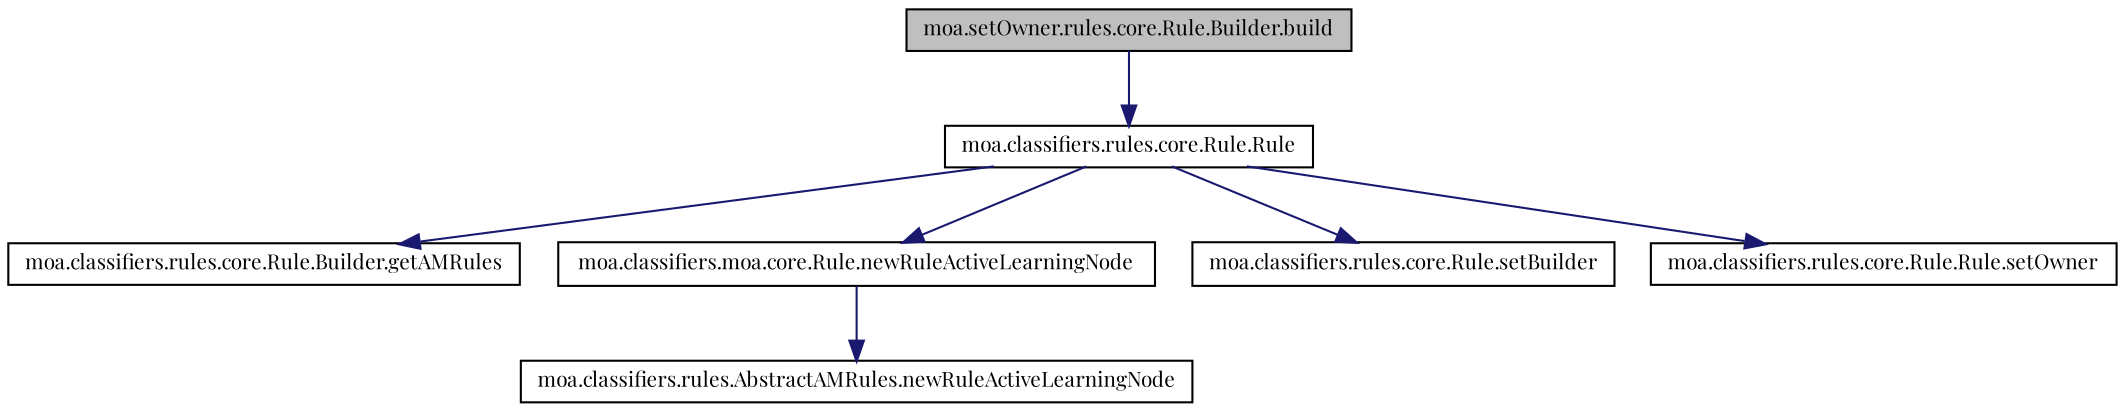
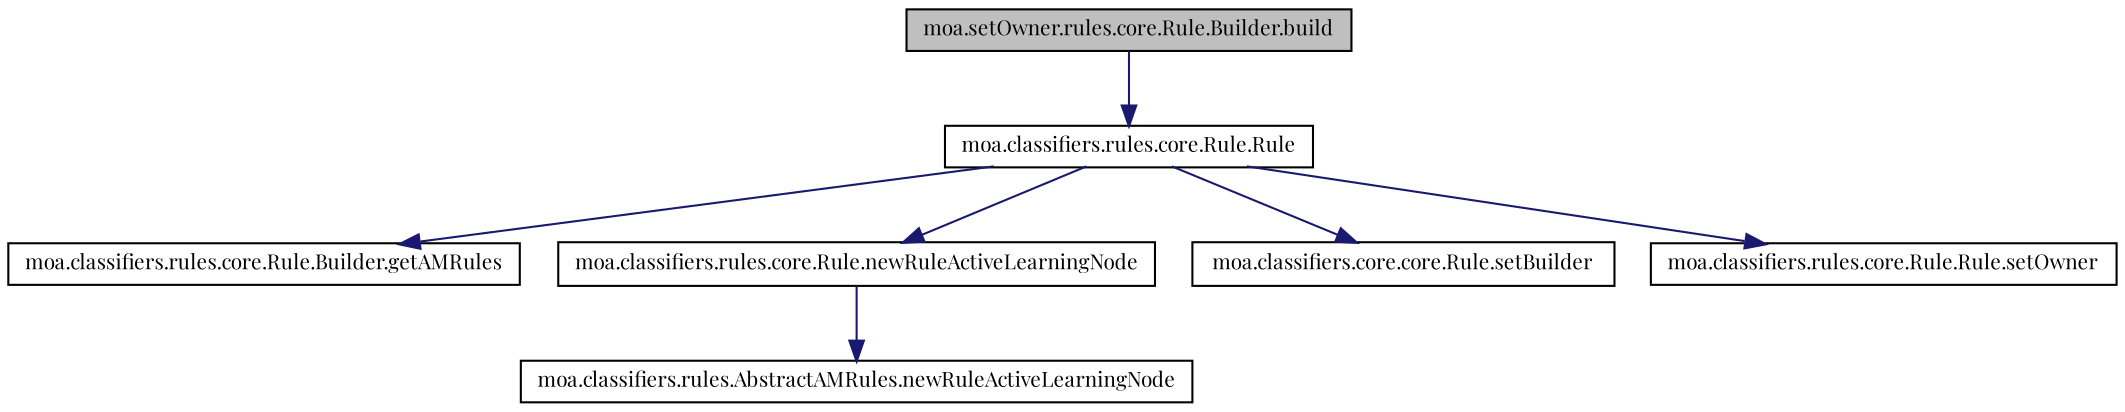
node "moa.classifiers.moa.core.Rule.newRuleActiveLearningNode": label "moa.classifiers.moa.core.Rule.newRuleActiveLearningNode" -> "moa.classifiers.rules.core.Rule.newRuleActiveLearningNode"
node "moa.classifiers.rules.core.Rule.setBuilder": label "moa.classifiers.rules.core.Rule.setBuilder" -> "moa.classifiers.core.core.Rule.setBuilder"
